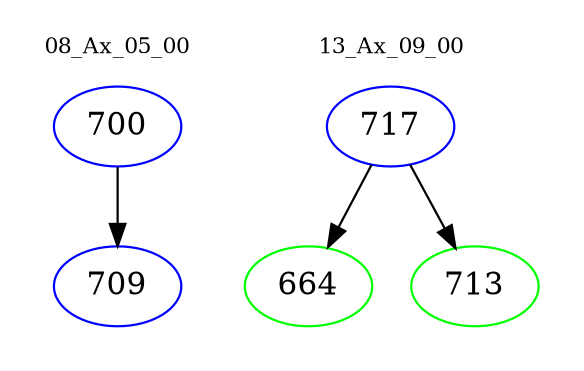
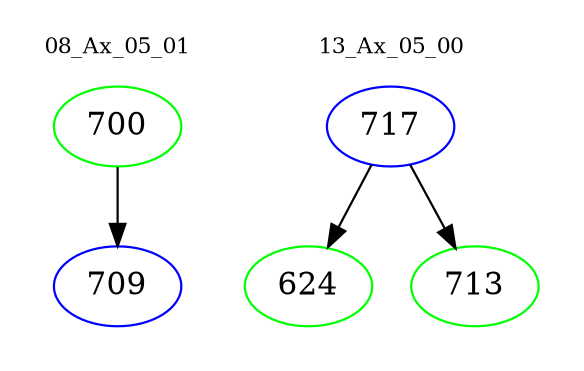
cluster "08_Ax_05_00": label "08_Ax_05_00" -> "08_Ax_05_01"
cluster "13_Ax_09_00": label "13_Ax_09_00" -> "13_Ax_05_00"
node "700": color blue -> green
node "664": label "664" -> "624"
